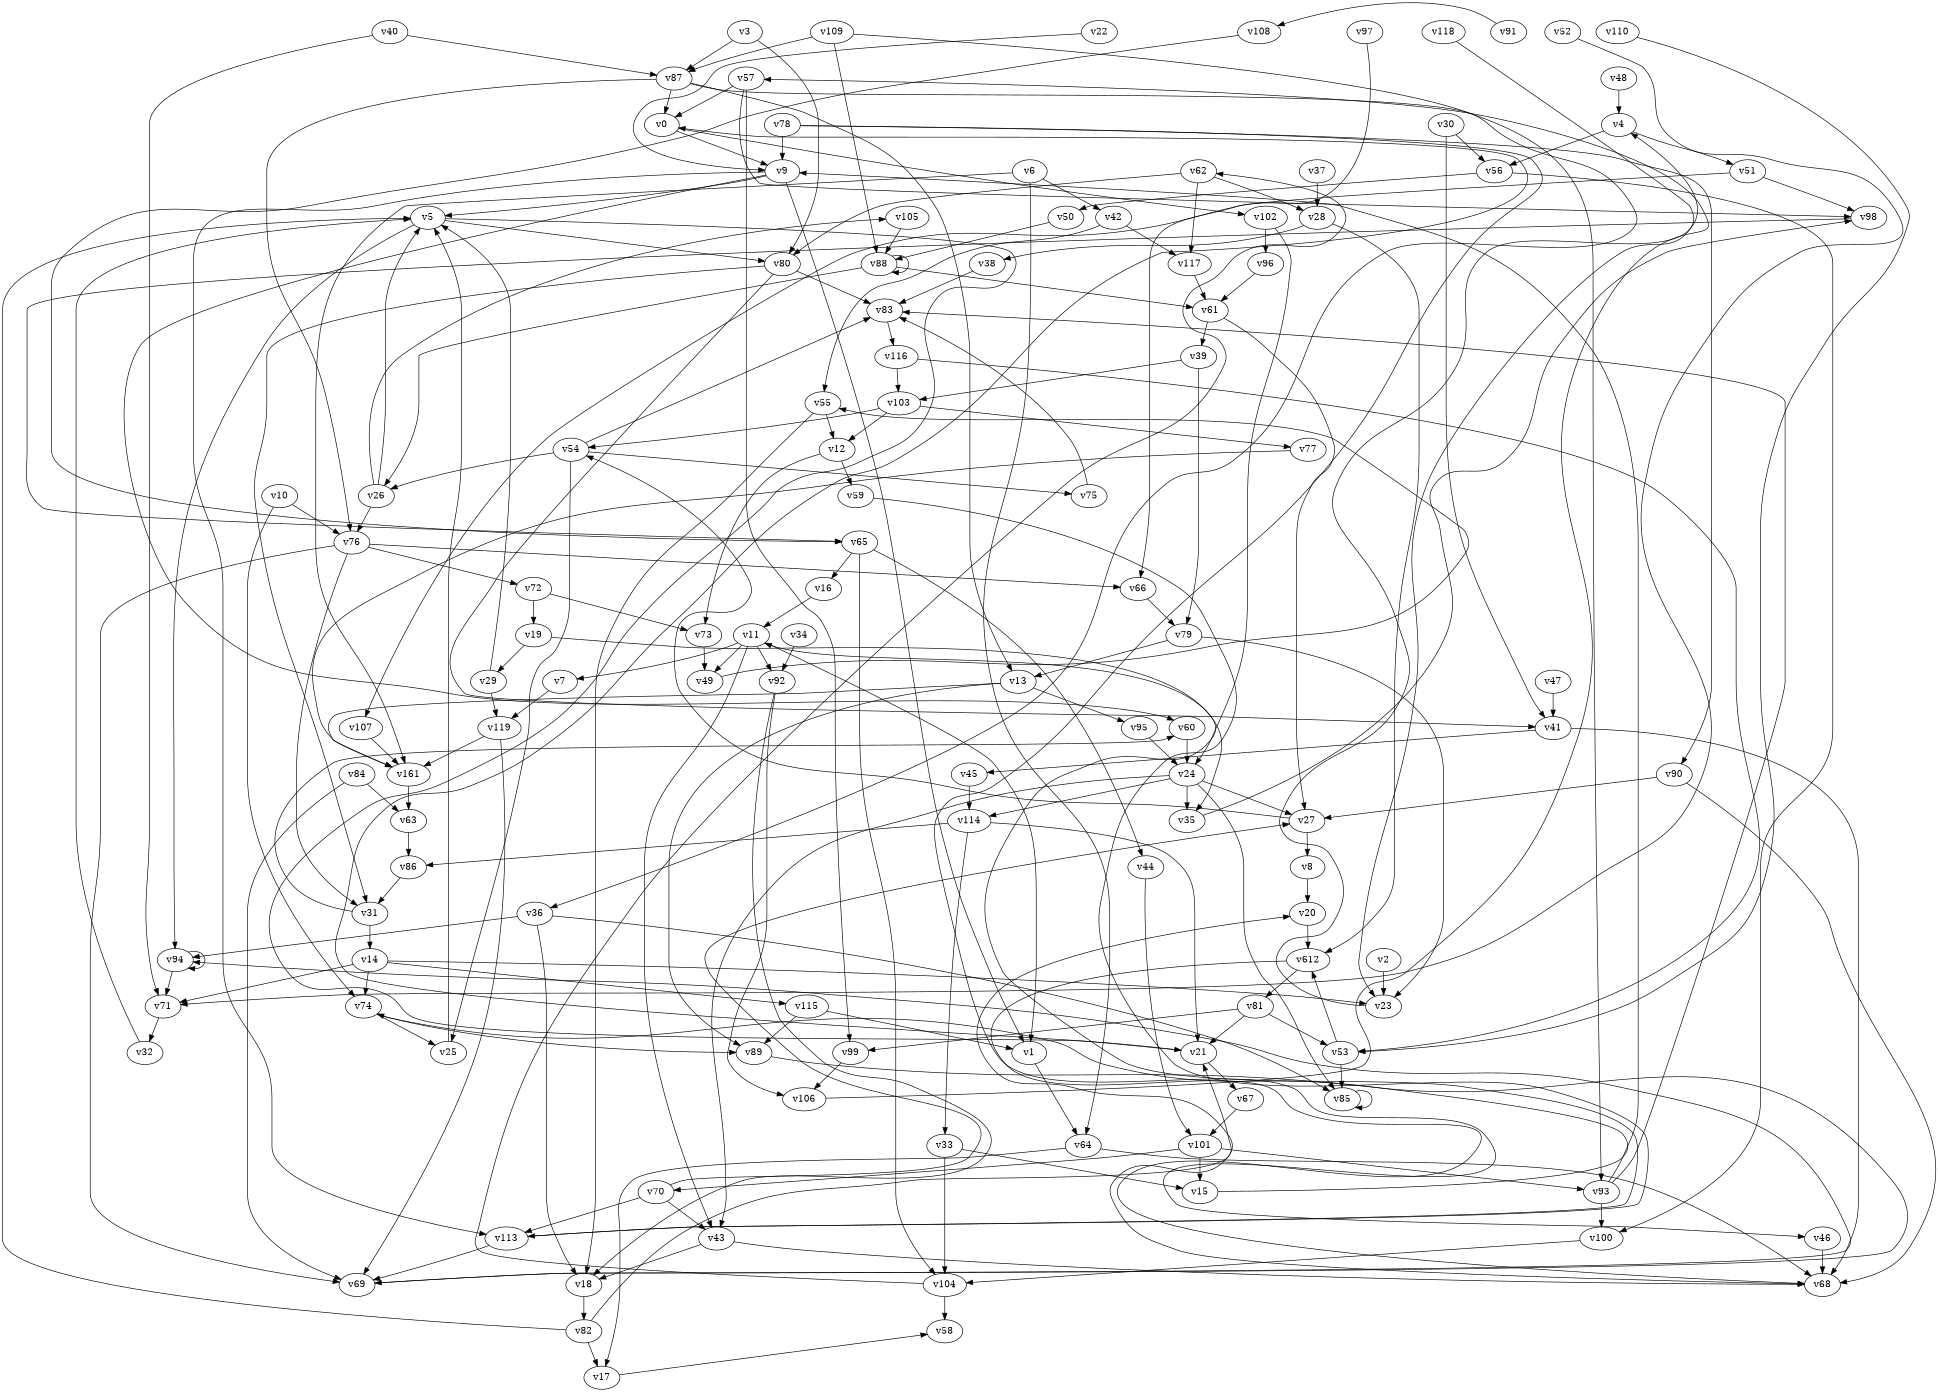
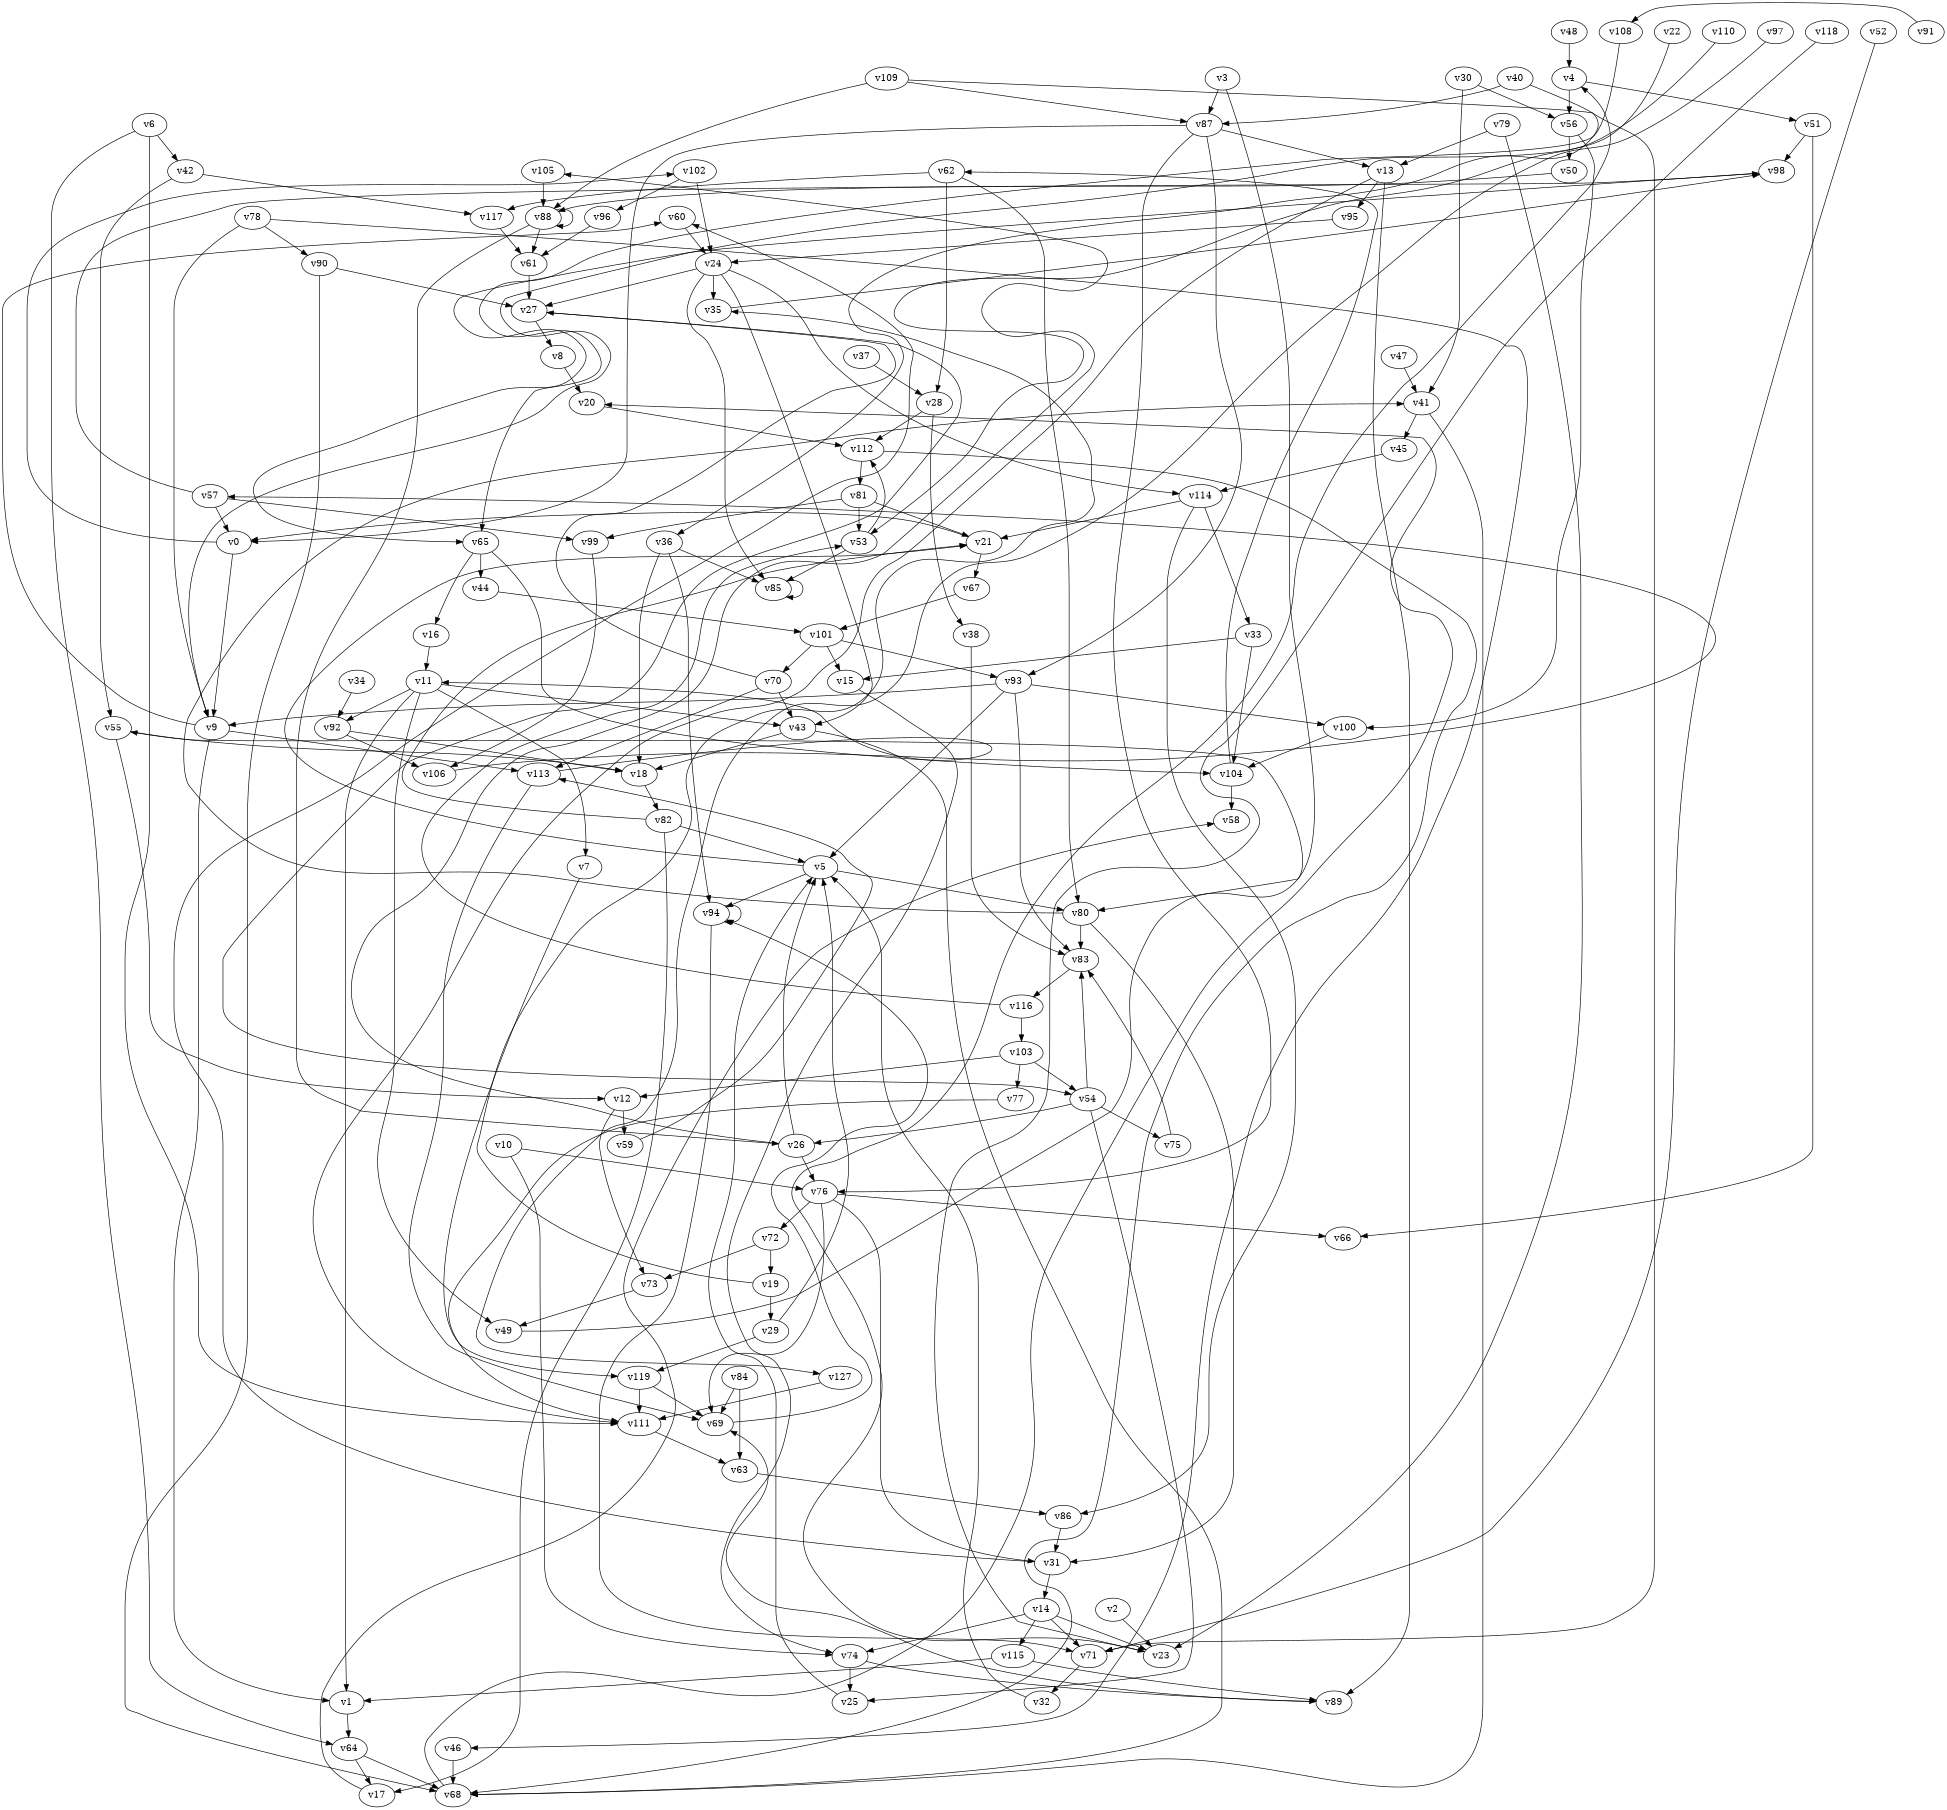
edge "v9" -> "v5": now "v93" -> "v5"
node "v39": removed
edge "v66" -> "v79": removed
node "v107": label "v107" -> "v127"
node "v161": label "v161" -> "v111"
node "v612": label "v612" -> "v112"
